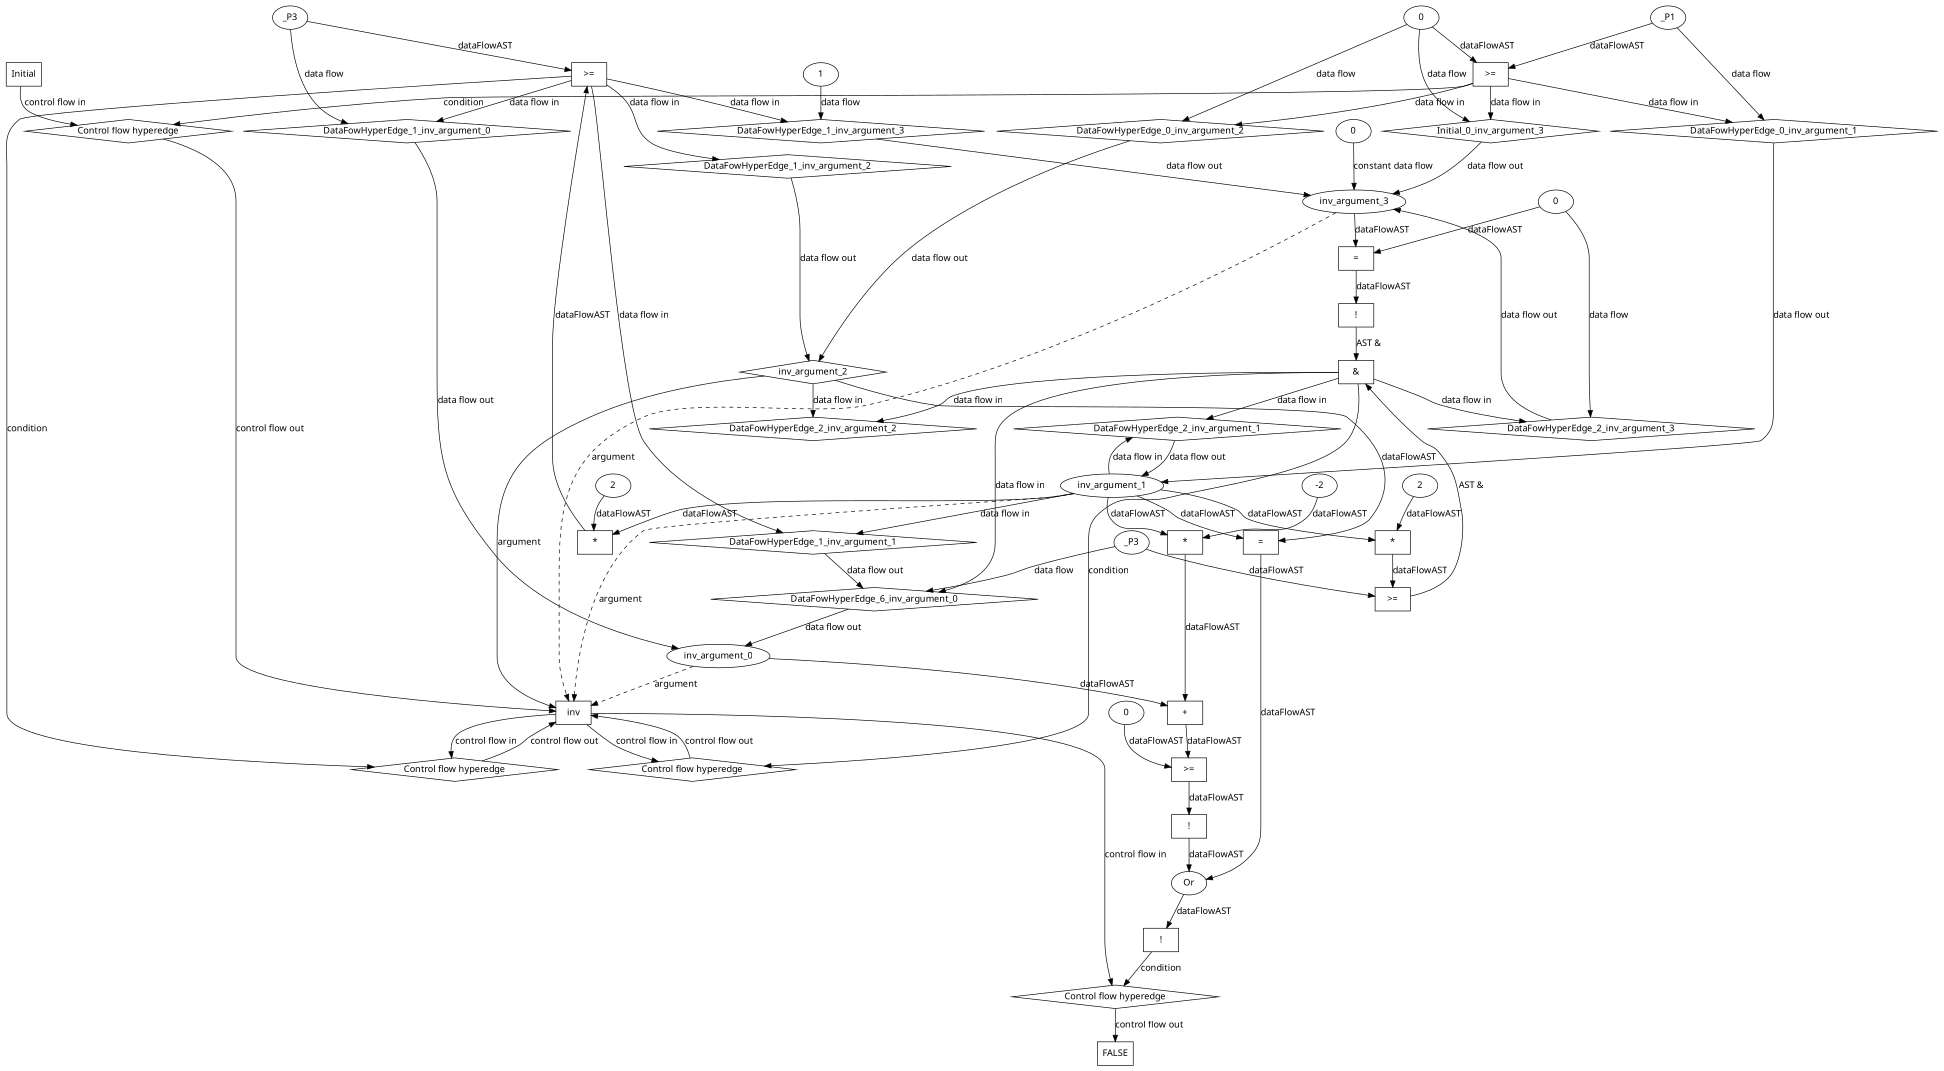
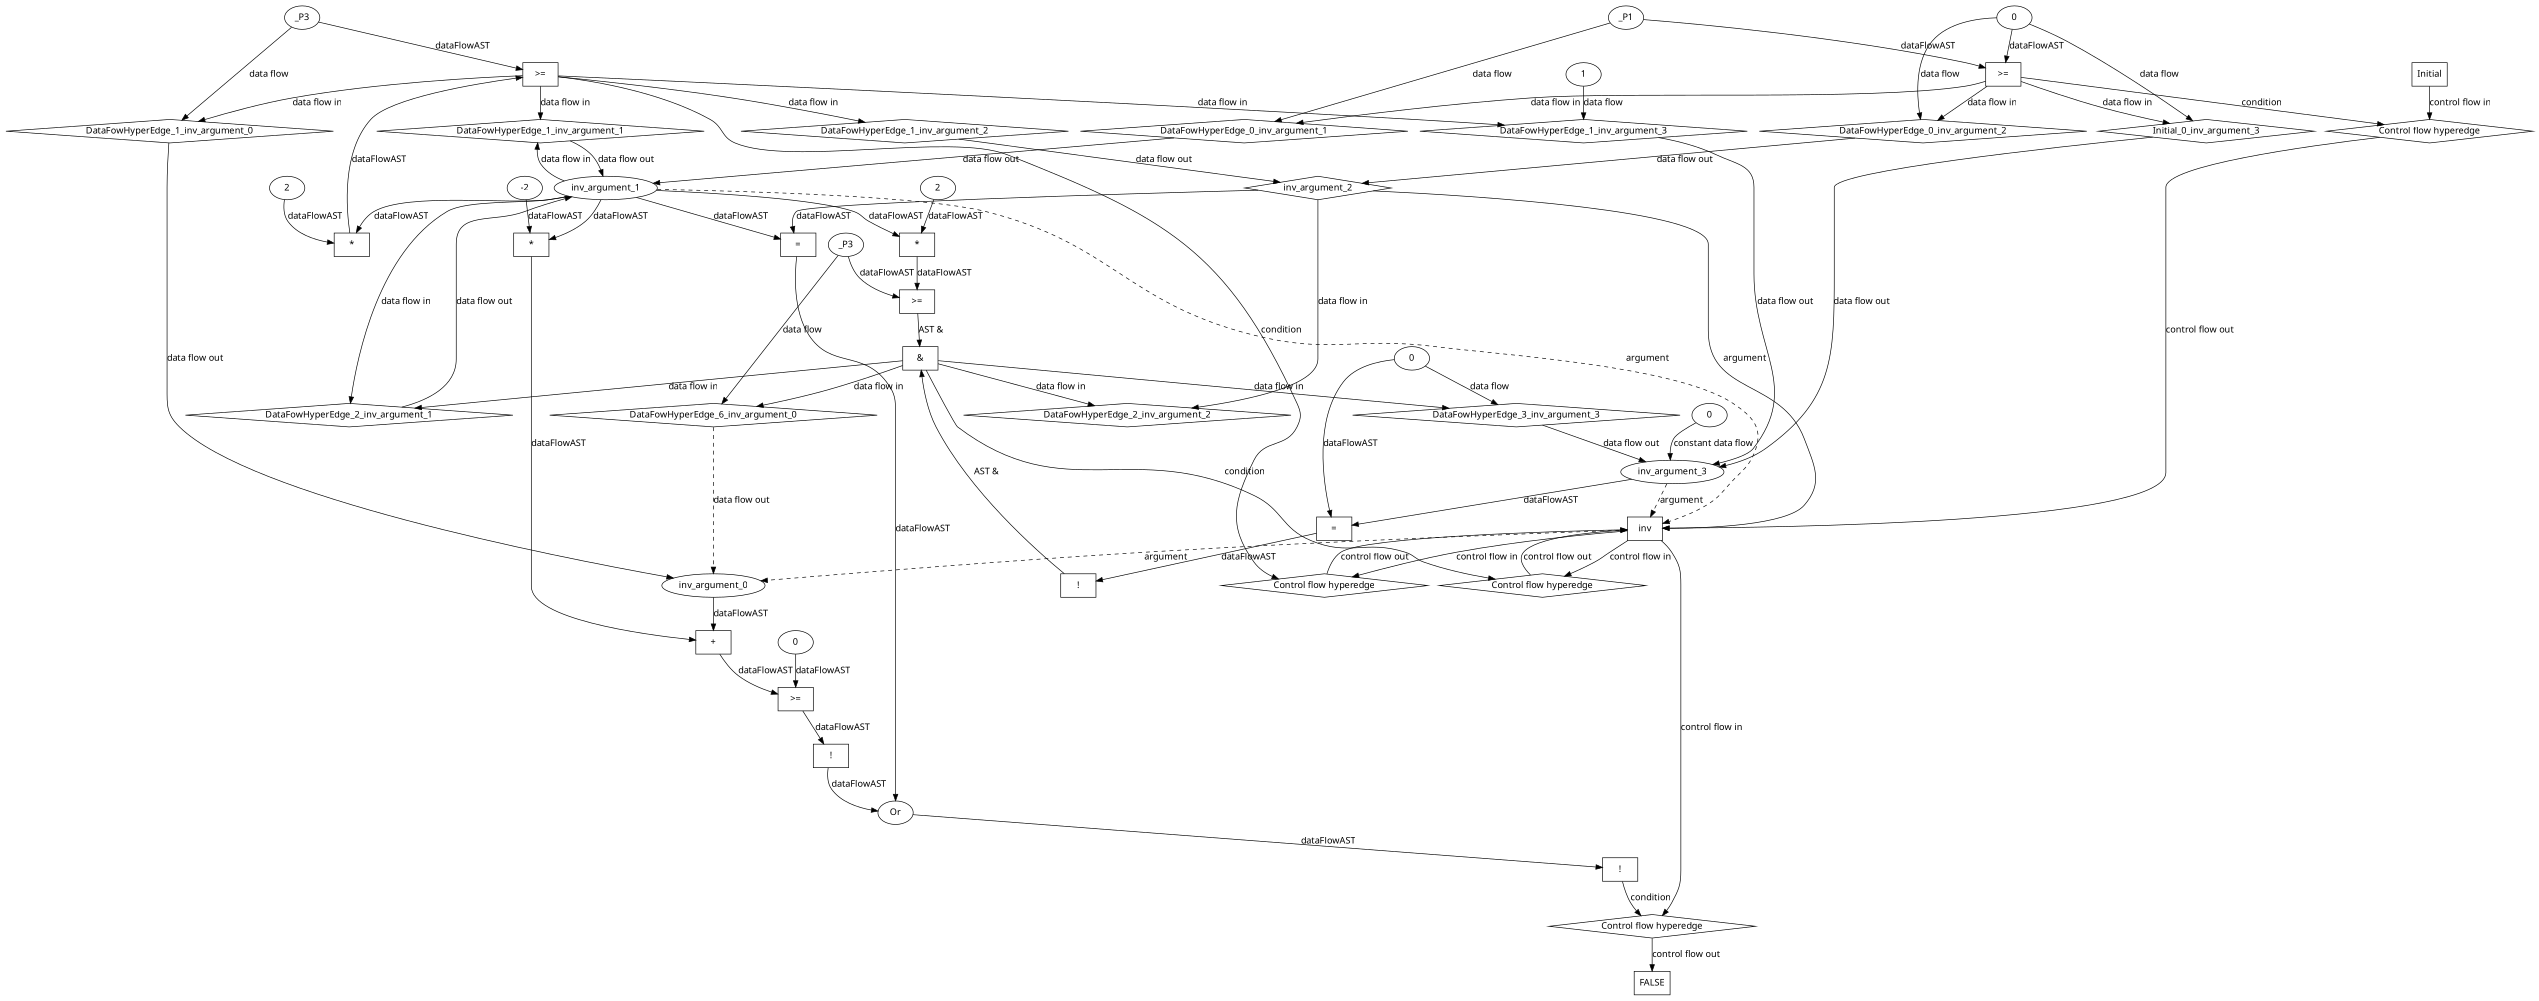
node "DataFowHyperEdge_2_inv_argument_3": label "DataFowHyperEdge_2_inv_argument_3" -> "DataFowHyperEdge_3_inv_argument_3"
edge "DataFowHyperEdge_1_inv_argument_1" -> "DataFowHyperEdge_6_inv_argument_0": now "DataFowHyperEdge_1_inv_argument_1" -> "inv_argument_1"
edge "DataFowHyperEdge_6_inv_argument_0" -> "inv_argument_0": style solid -> dashed
edge "inv_argument_0" -> "inv": reversed
